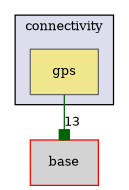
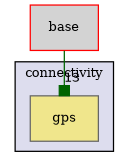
edge "gps" -> "base": reversed
